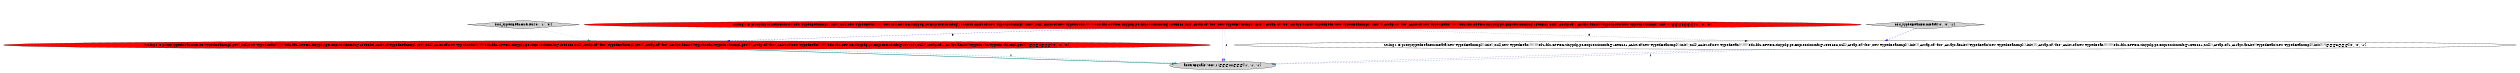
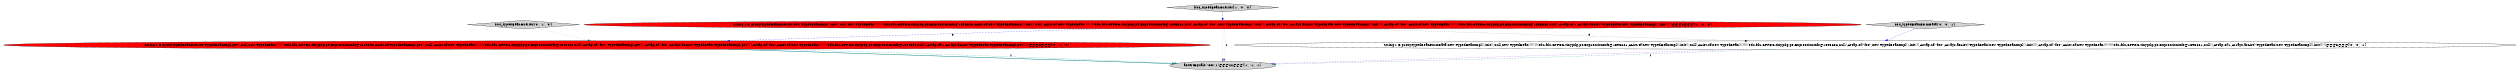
node "b04_typedBeanQueries['1', '0', '0']": added
